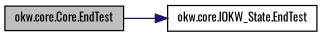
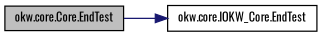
node "okw.core.IOKW_State.EndTest": label "okw.core.IOKW_State.EndTest" -> "okw.core.IOKW_Core.EndTest"
